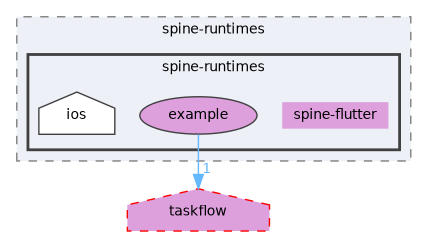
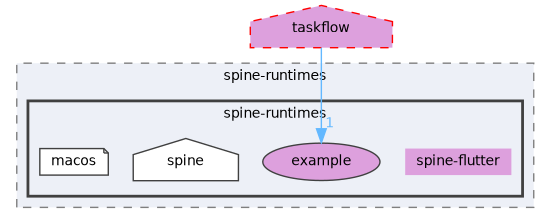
node "ios": label "ios" -> "spine"
edge "example" -> "taskflow": reversed
node "macos": added
